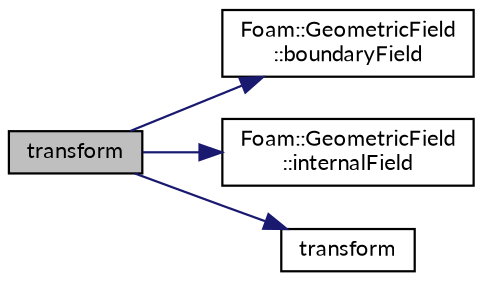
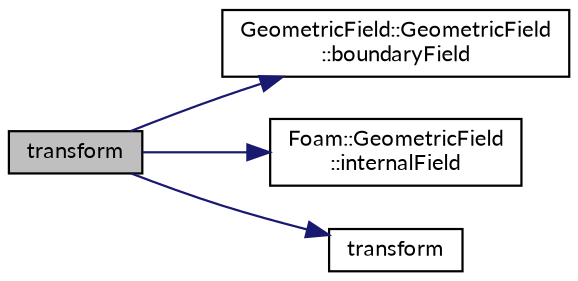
node "Foam::GeometricField ::boundaryField": label "Foam::GeometricField ::boundaryField" -> "GeometricField::GeometricField ::boundaryField"
